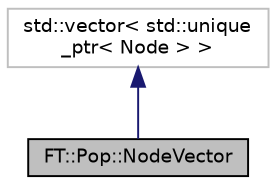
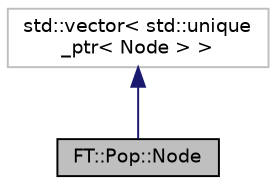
node "FT::Pop::NodeVector": label "FT::Pop::NodeVector" -> "FT::Pop::Node"
